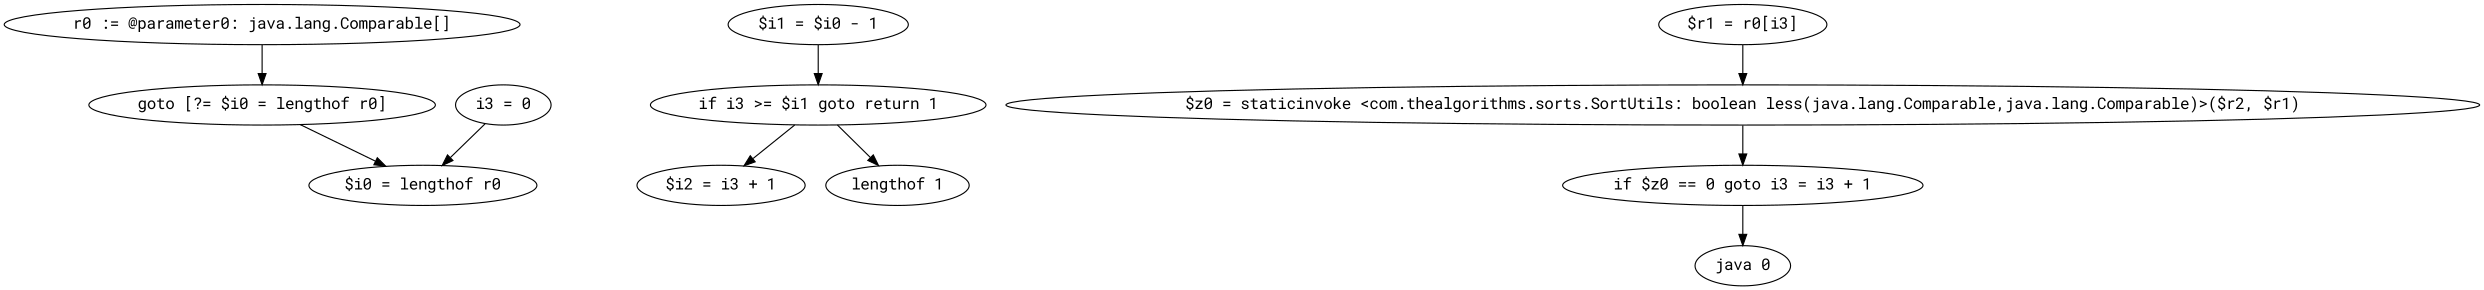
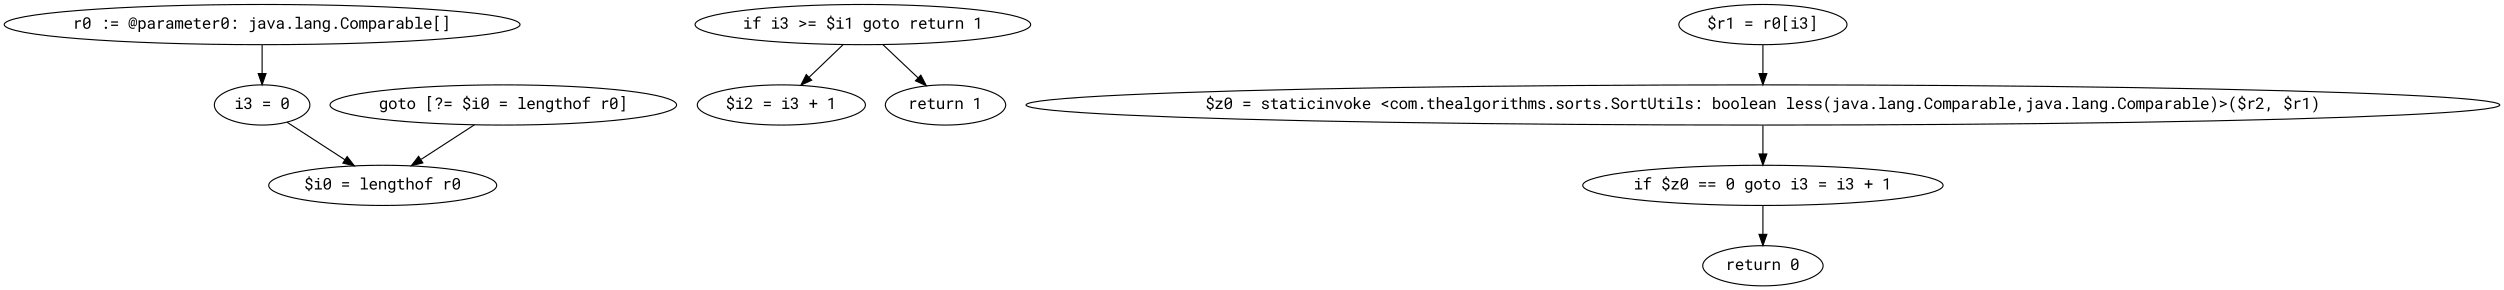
node "$i1 = $i0 - 1": removed
edge "r0 := @parameter0: java.lang.Comparable[]" -> "goto [?= $i0 = lengthof r0]": now "r0 := @parameter0: java.lang.Comparable[]" -> "i3 = 0"
node "lengthof 1": label "lengthof 1" -> "return 1"
node "java 0": label "java 0" -> "return 0"
